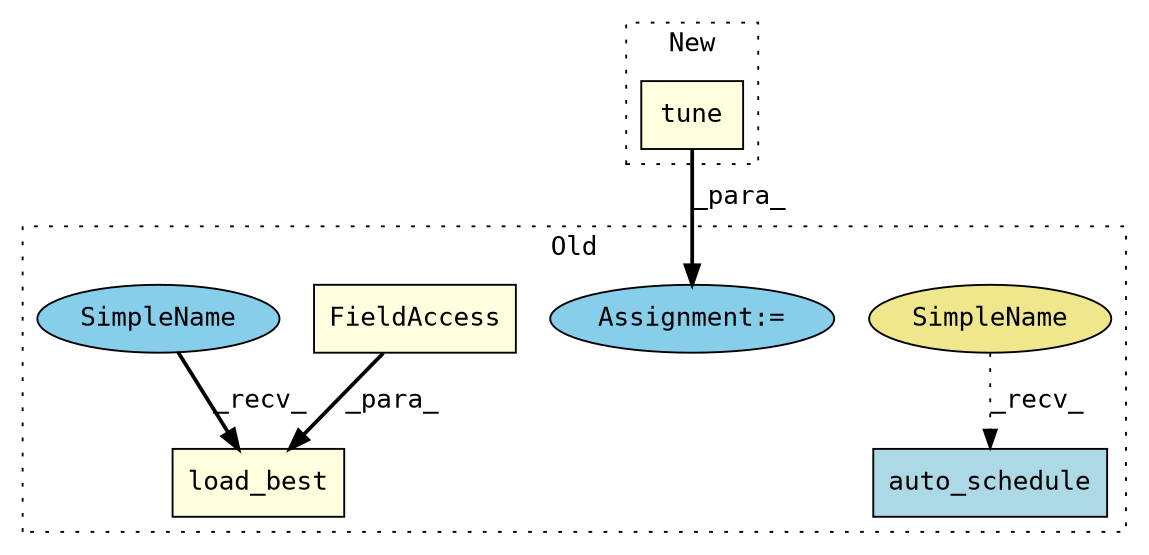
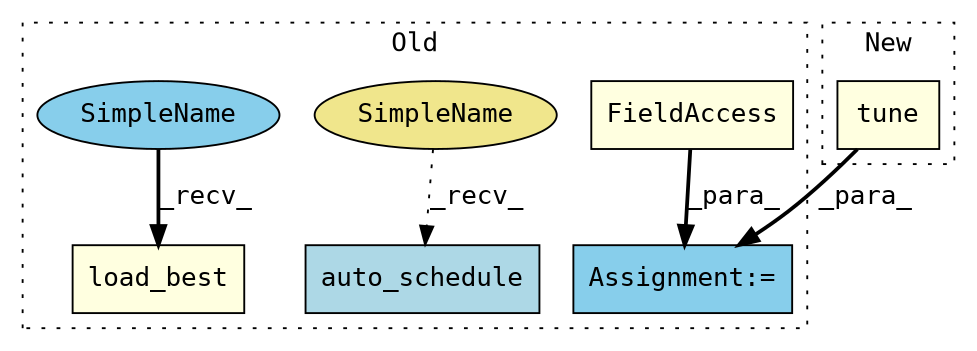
node "Assignment:=": shape ellipse -> box
edge "FieldAccess" -> "load_best": now "FieldAccess" -> "Assignment:="
